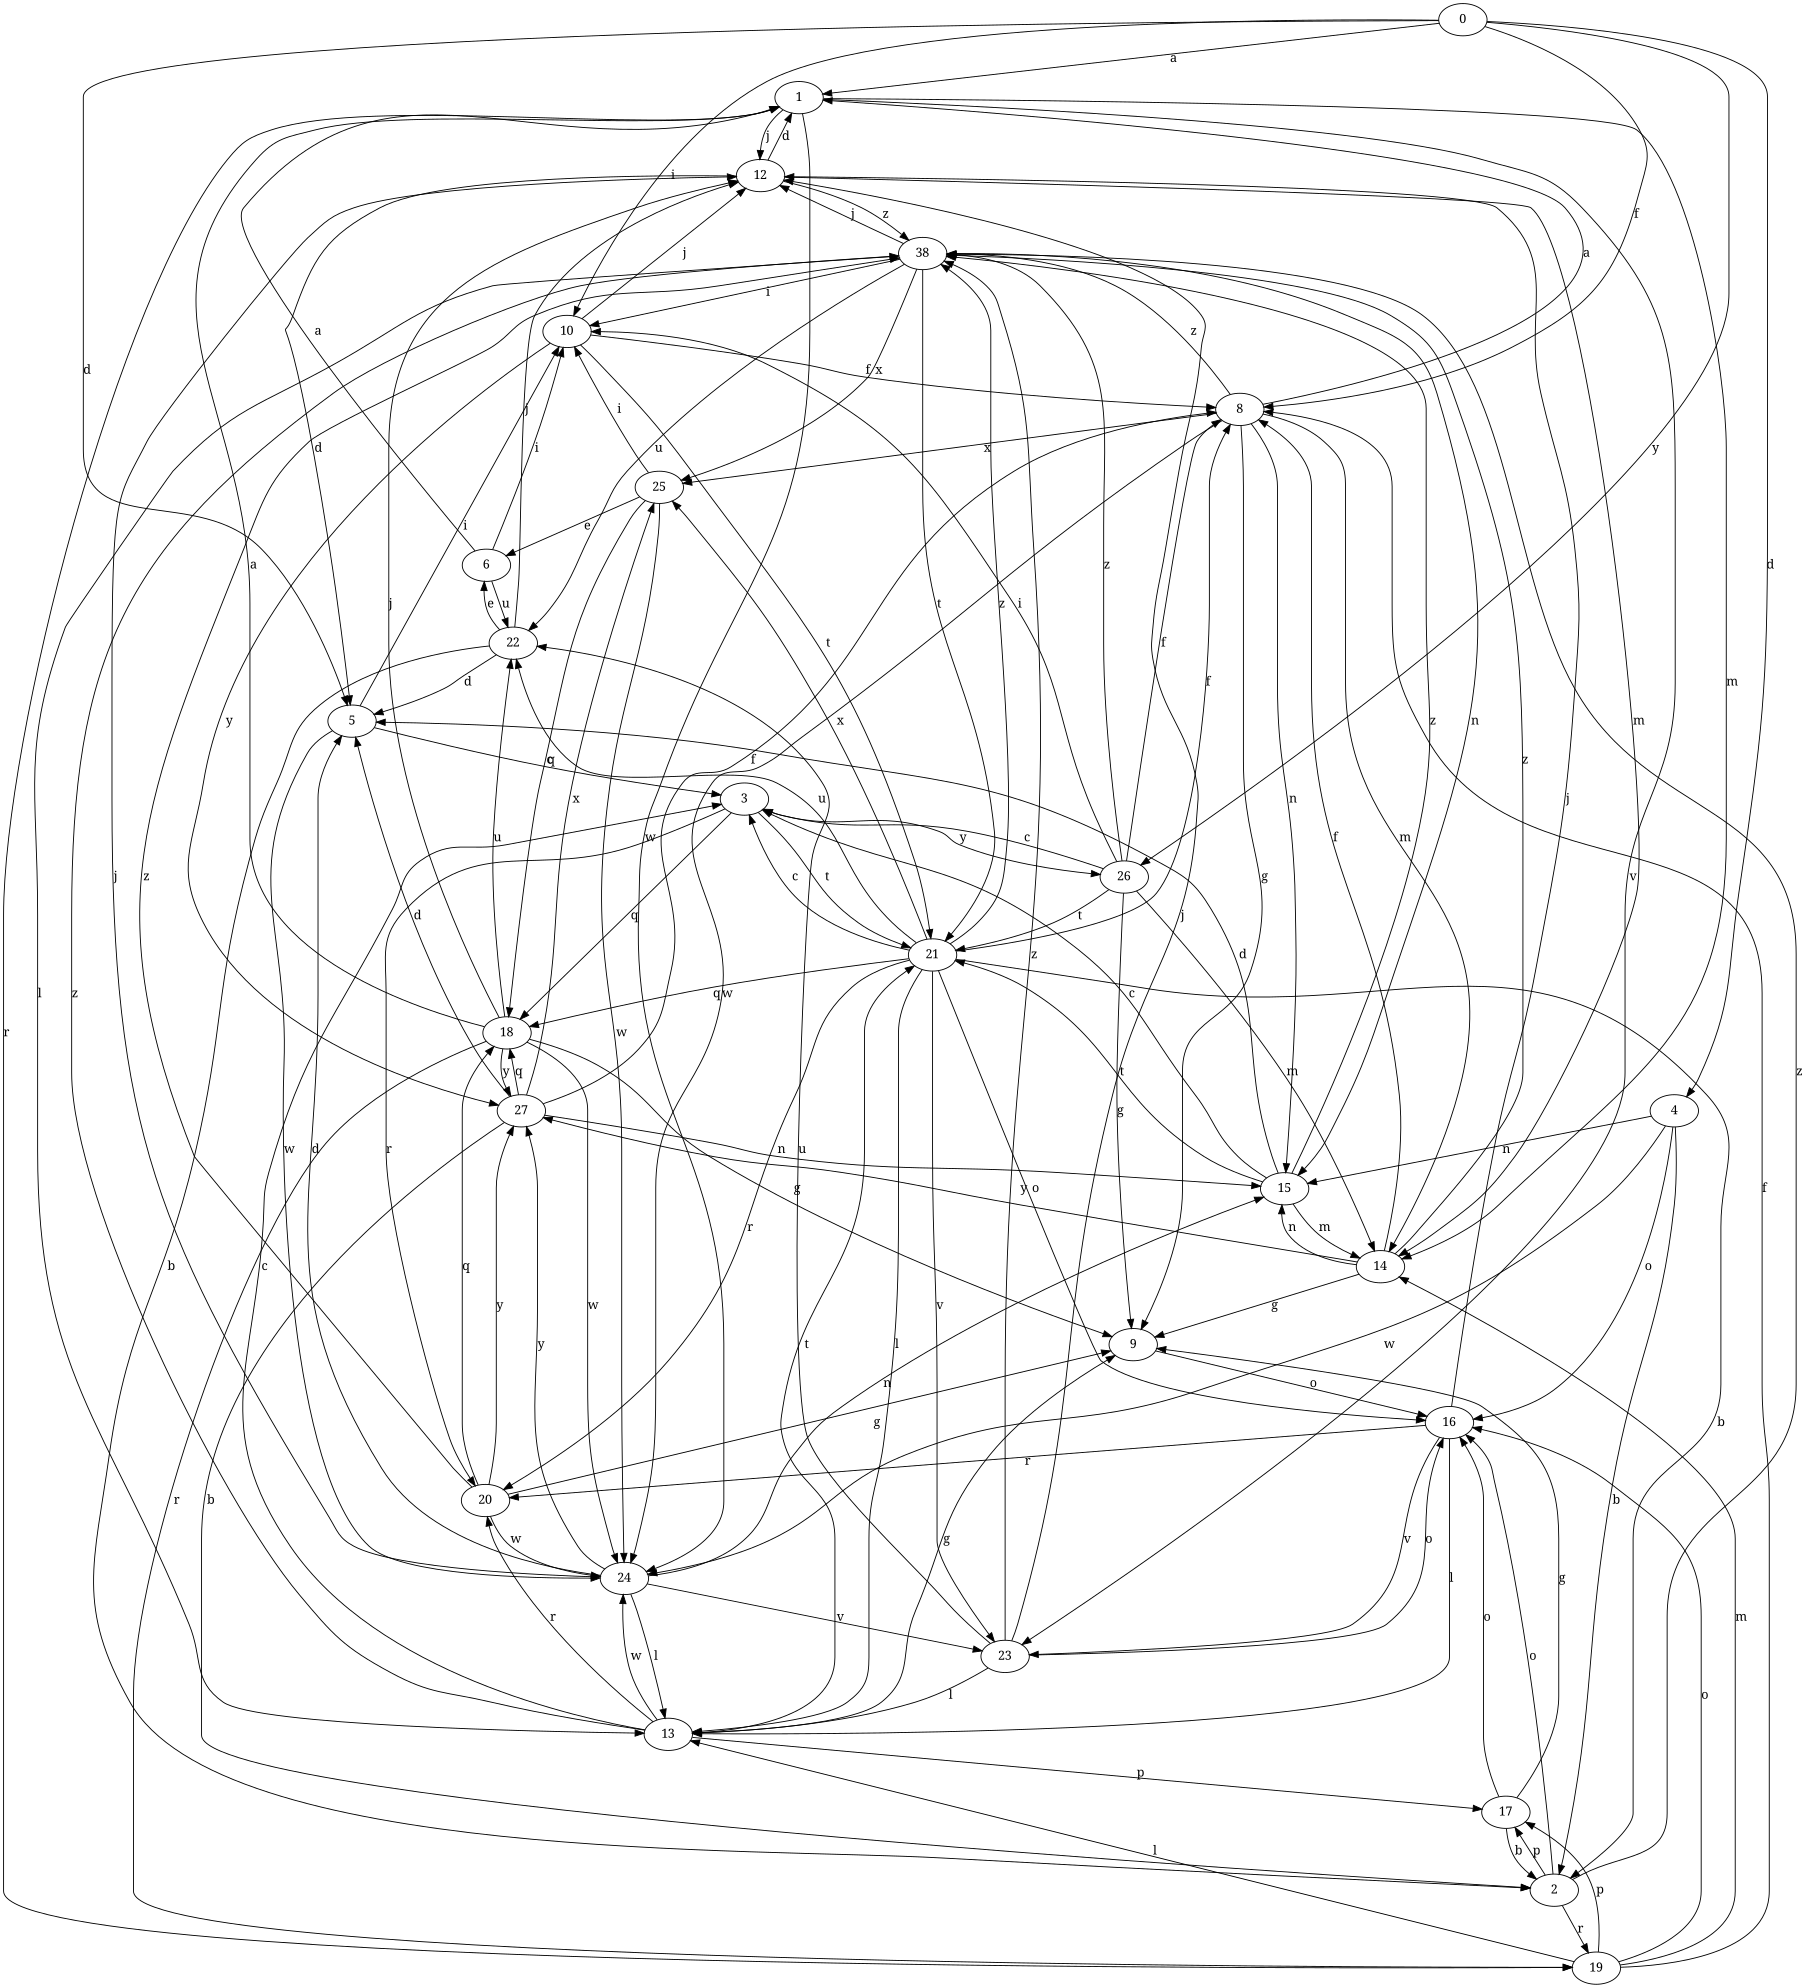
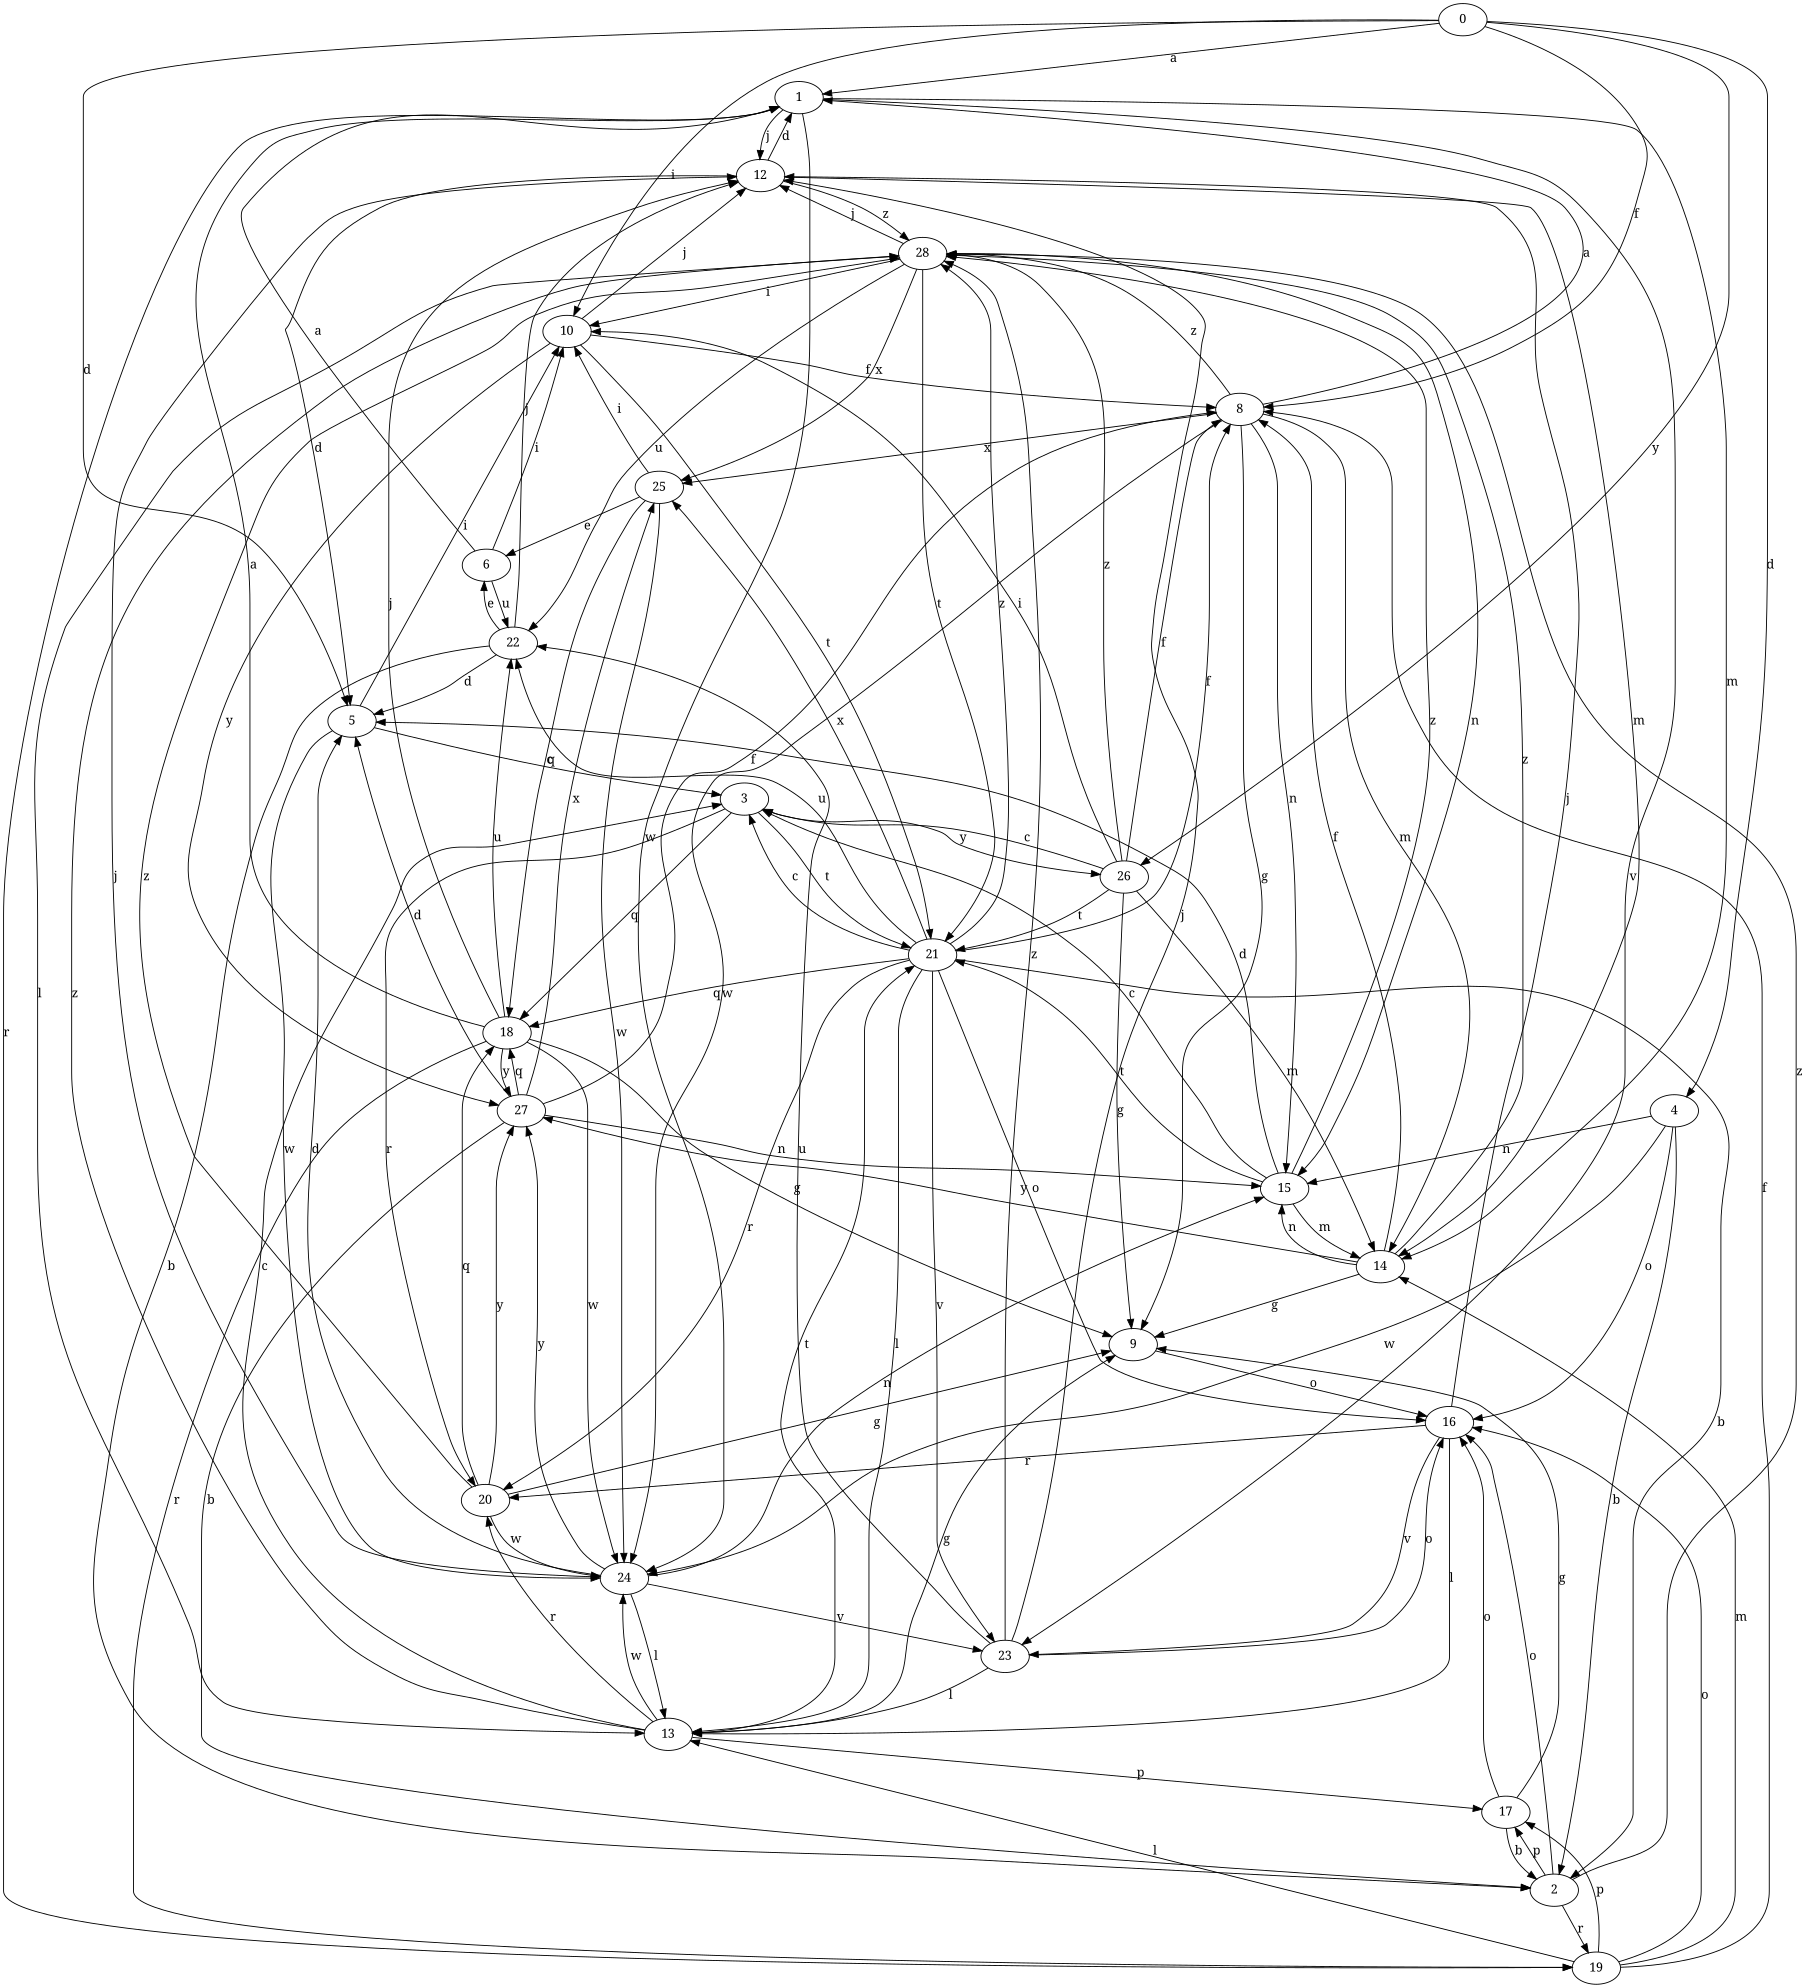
node "38": label "38" -> "28"
